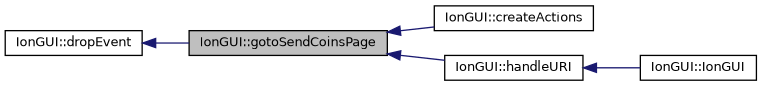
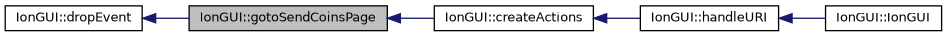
edge "IonGUI::handleURI" -> "IonGUI::gotoSendCoinsPage": now "IonGUI::handleURI" -> "IonGUI::createActions"
